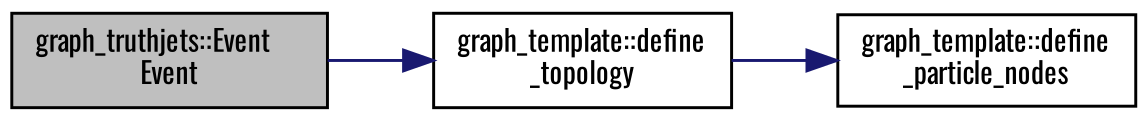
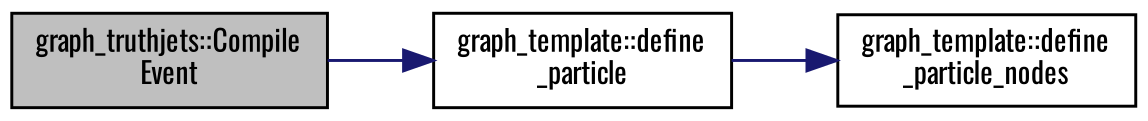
node "graph_truthjets::Event Event": label "graph_truthjets::Event Event" -> "graph_truthjets::Compile Event"
node "graph_template::define _topology": label "graph_template::define _topology" -> "graph_template::define _particle"
